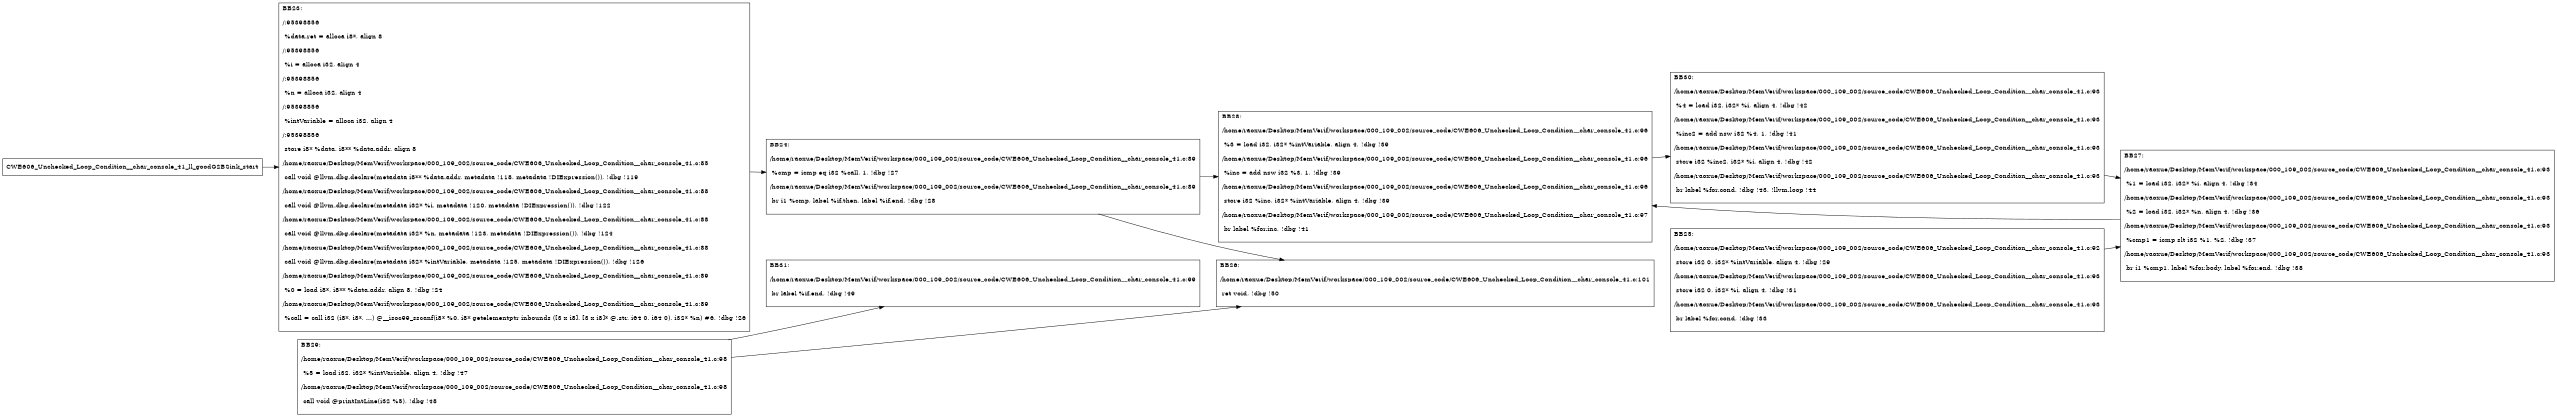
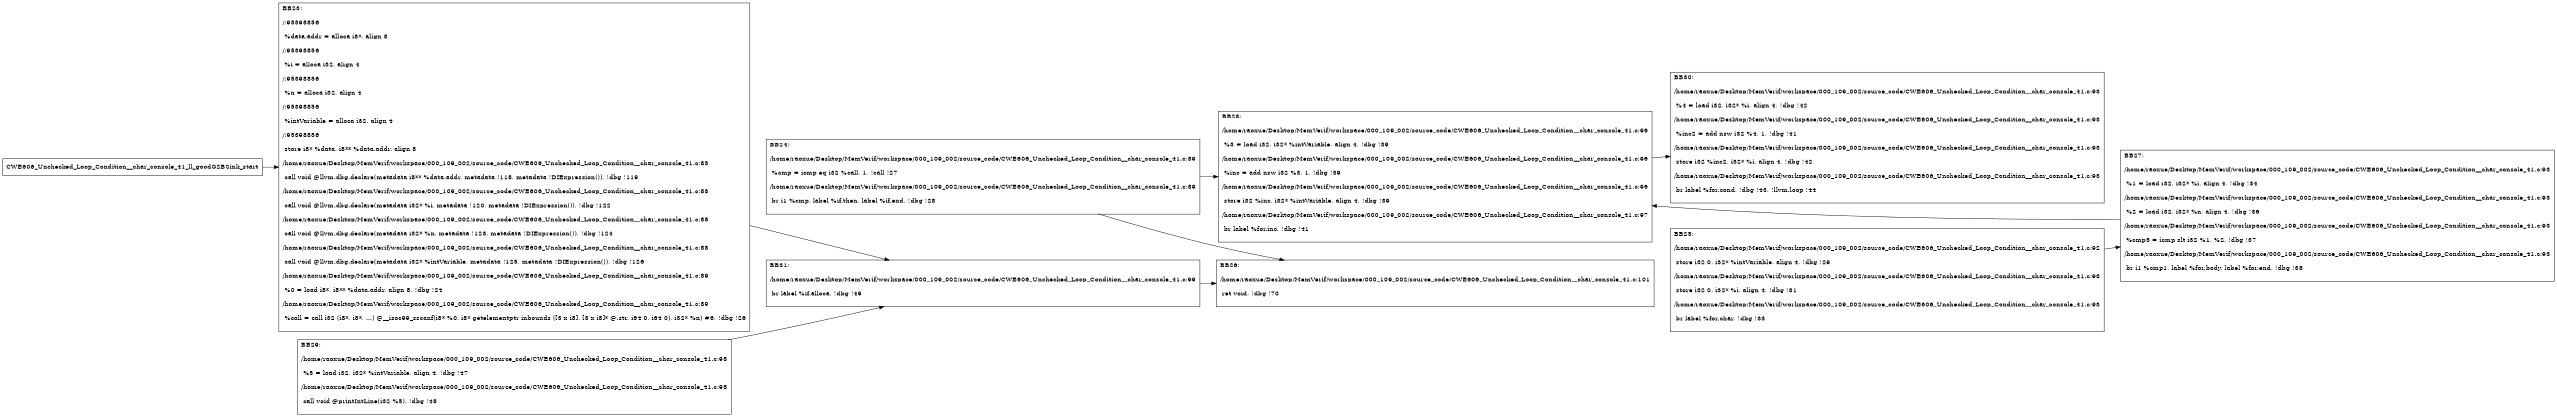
node "BB23:": text "%data.ret = alloca i8*, align 8" -> "%data.addr = alloca i8*, align 8"
edge "BB23:" -> "BB24:": now "BB23:" -> "BB31:"
node "BB24:": text "%cmp = icmp eq i32 %call, 1, !dbg !27" -> "%cmp = icmp eq i32 %call, 1, !call !27"
edge "BB30:" -> "BB27:": removed
node "BB27:": text "%cmp1 = icmp slt i32 %1, %2, !dbg !37" -> "%cmp5 = icmp slt i32 %1, %2, !dbg !37"
node "BB31:": text "br label %if.end, !dbg !49" -> "br label %if.alloca, !dbg !49"
node "BB26:": text "ret void, !dbg !50" -> "ret void, !dbg !70"
node "BB25:": text "br label %for.cond, !dbg !33" -> "br label %for.char, !dbg !33"
edge "BB29:" -> "BB26:": now "BB31:" -> "BB26:"
